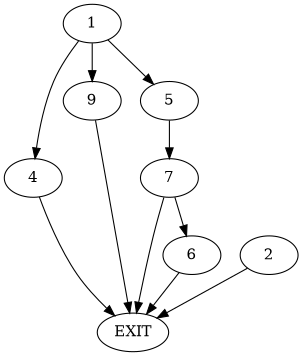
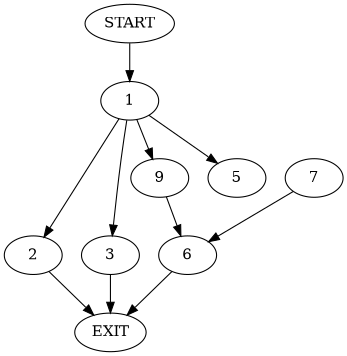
node "START": added
edge "5" -> "7": removed
edge "1" -> "2": added
node "4": label "4" -> "3"
edge "9" -> "EXIT": now "9" -> "6"
edge "7" -> "EXIT": removed
